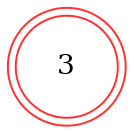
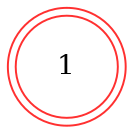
node "3": label "3" -> "1"
